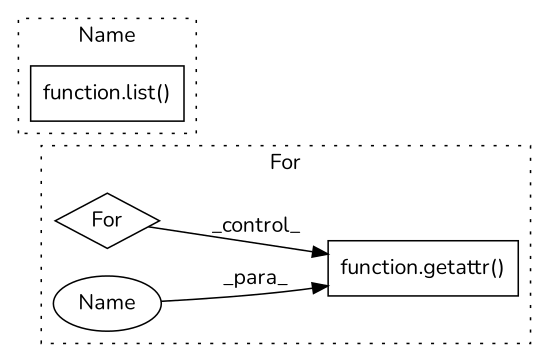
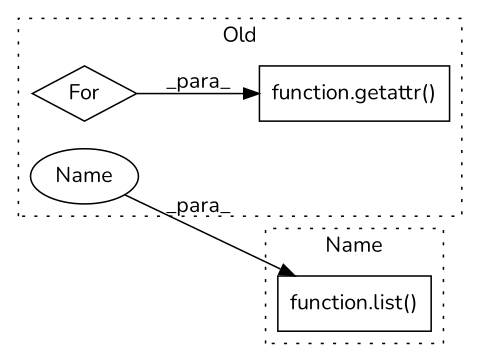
cluster "For": label "For" -> "Old"
edge "For" -> "function.getattr()": label "_control_" -> "_para_"
edge "Name" -> "function.getattr()": now "Name" -> "function.list()"
